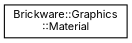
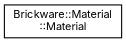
node "Brickware::Graphics ::Material": label "Brickware::Graphics ::Material" -> "Brickware::Material ::Material"
